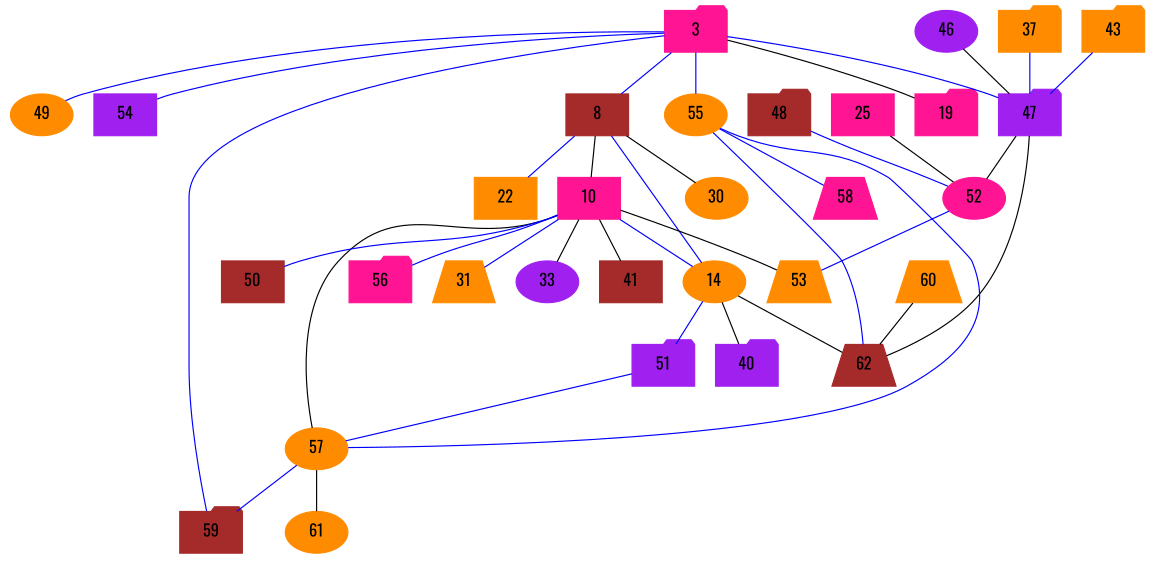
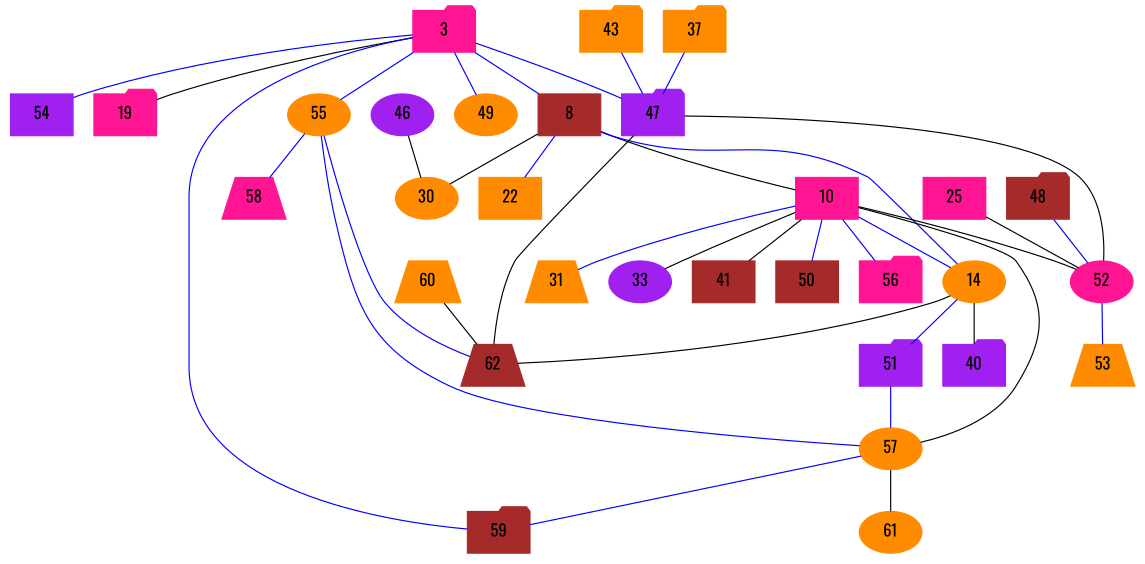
edge "46" -- "47": now "46" -- "30"
edge "10" -- "53": now "10" -- "52"
